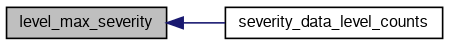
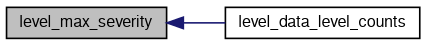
node "severity_data_level_counts": label "severity_data_level_counts" -> "level_data_level_counts"
